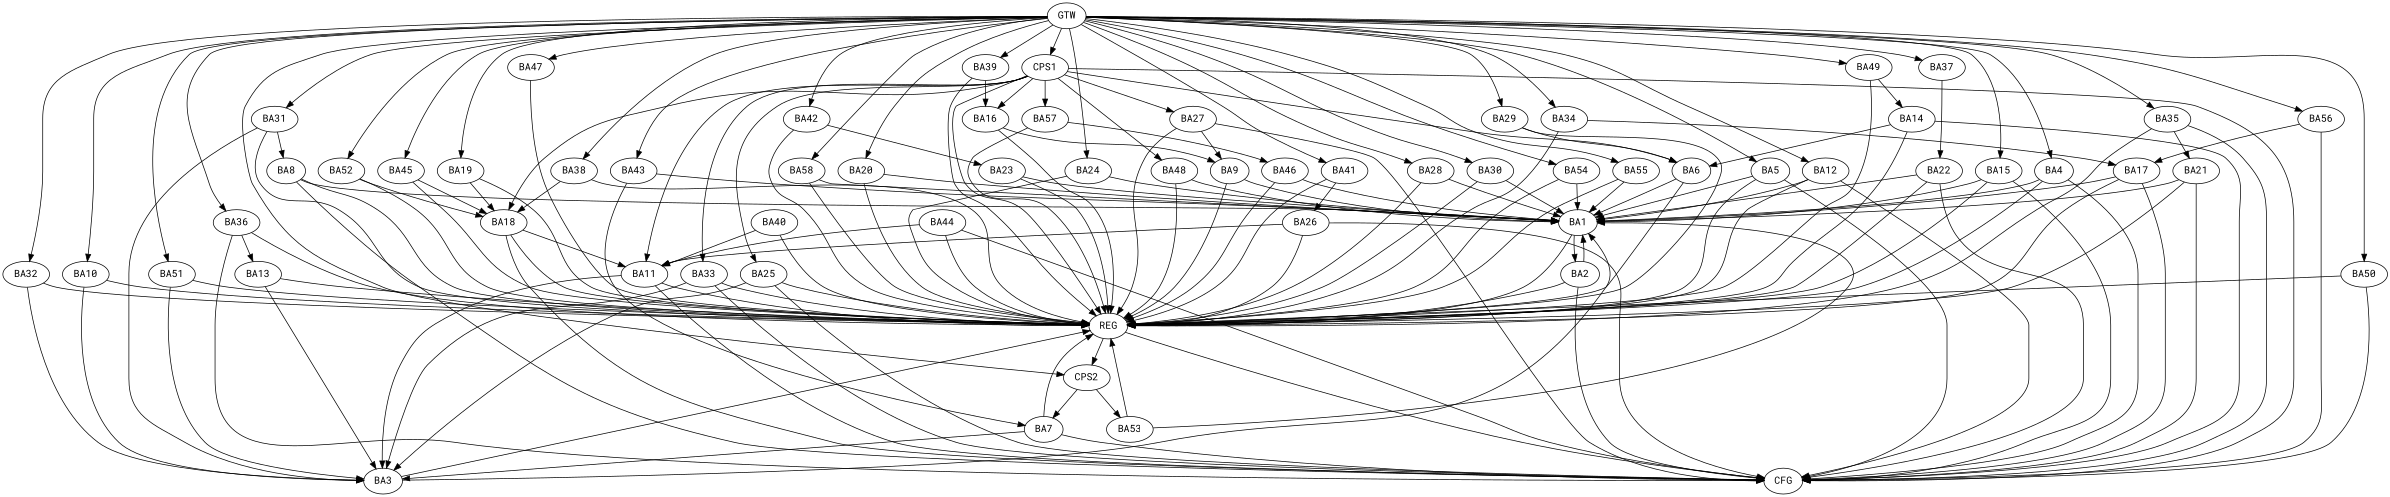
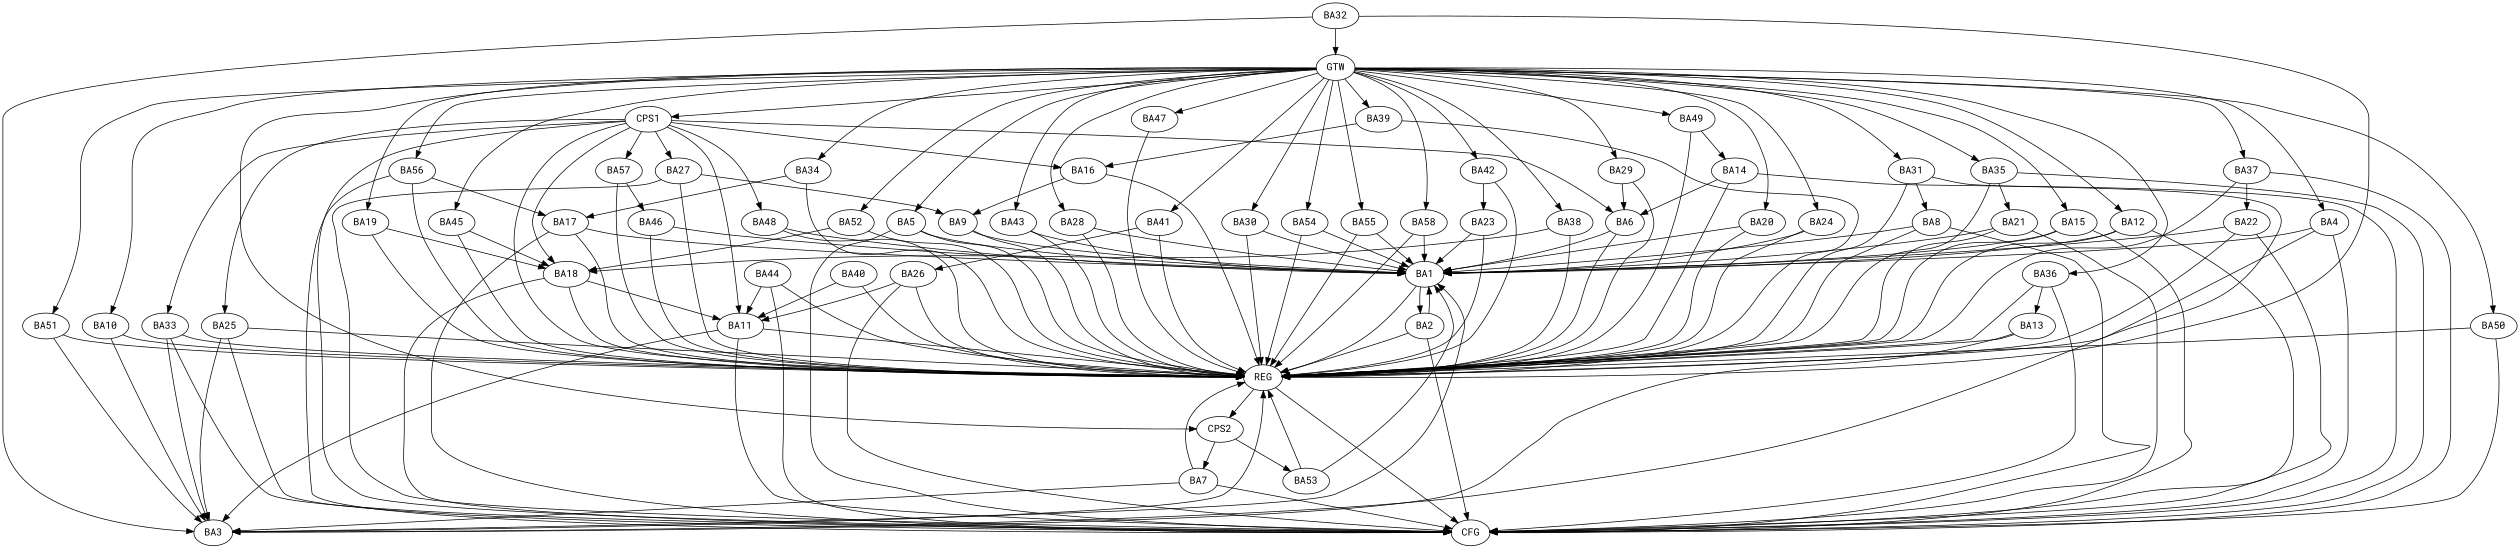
edge "GTW" -> "BA32": reversed
edge "BA37" -> "REG": added
edge "BA43" -> "BA7": now "BA43" -> "REG"
edge "BA56" -> "REG": added
edge "BA37" -> "CFG": added
